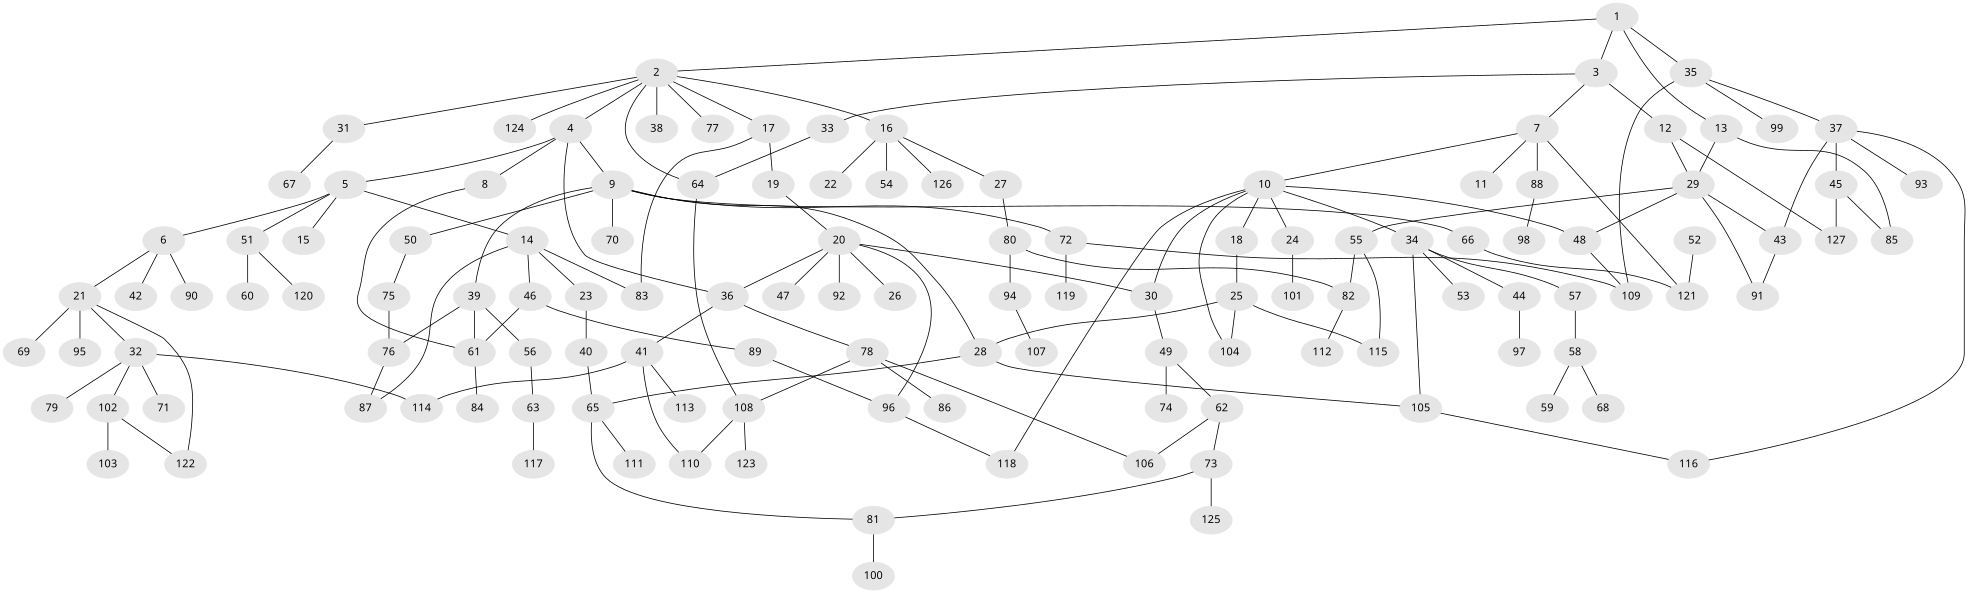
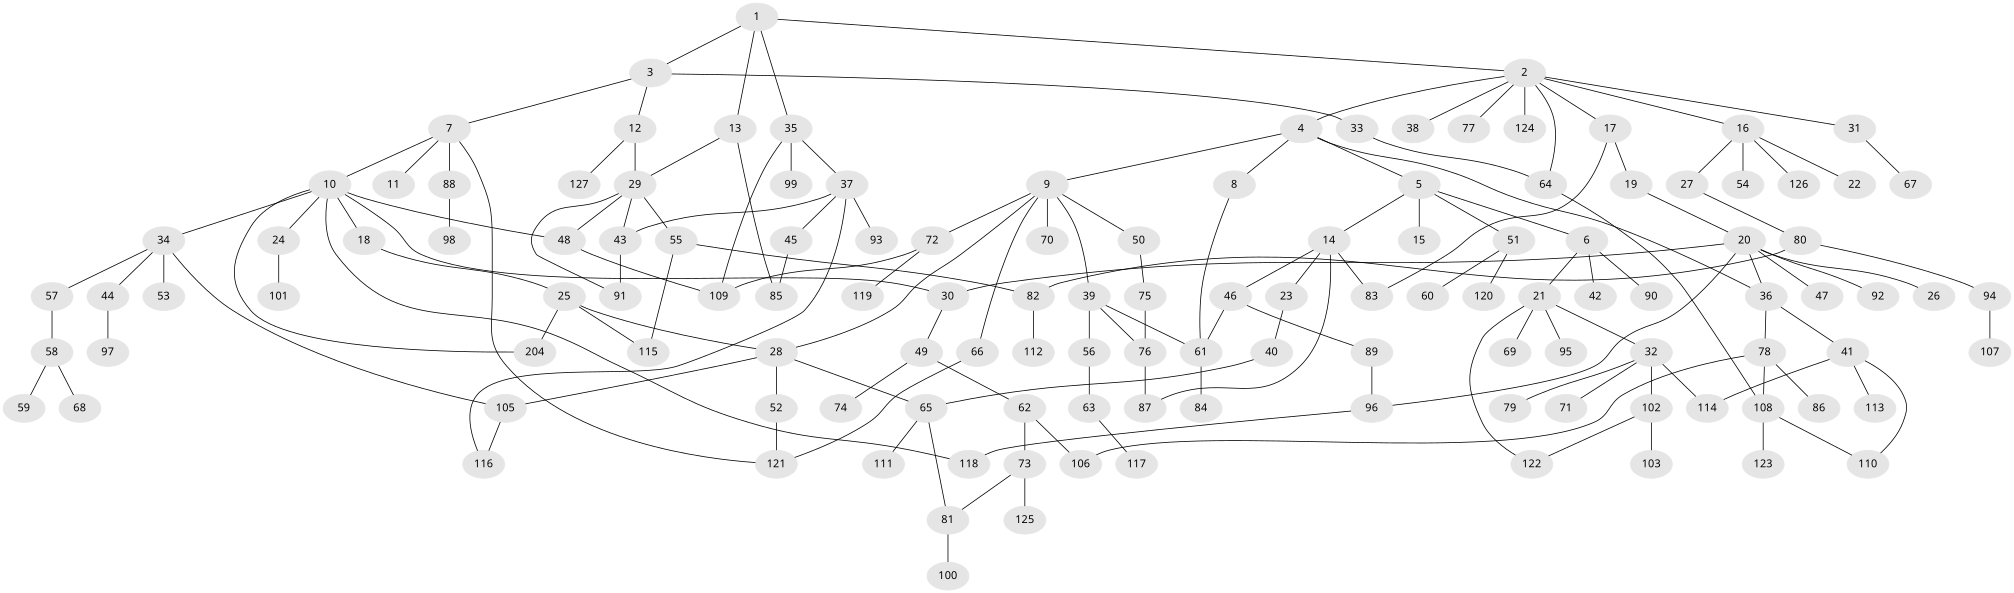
edge "45" -- "127": removed
node "104": label "104" -> "204"
edge "28" -- "52": added
